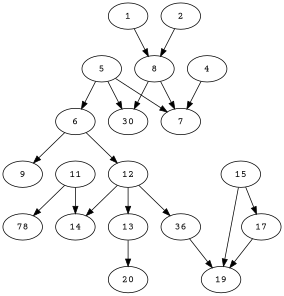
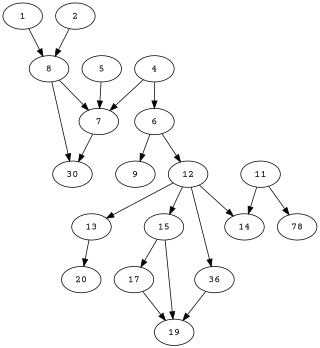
edge "5" -> "6": now "4" -> "6"
edge "5" -> "30": now "7" -> "30"
edge "12" -> "15": added
